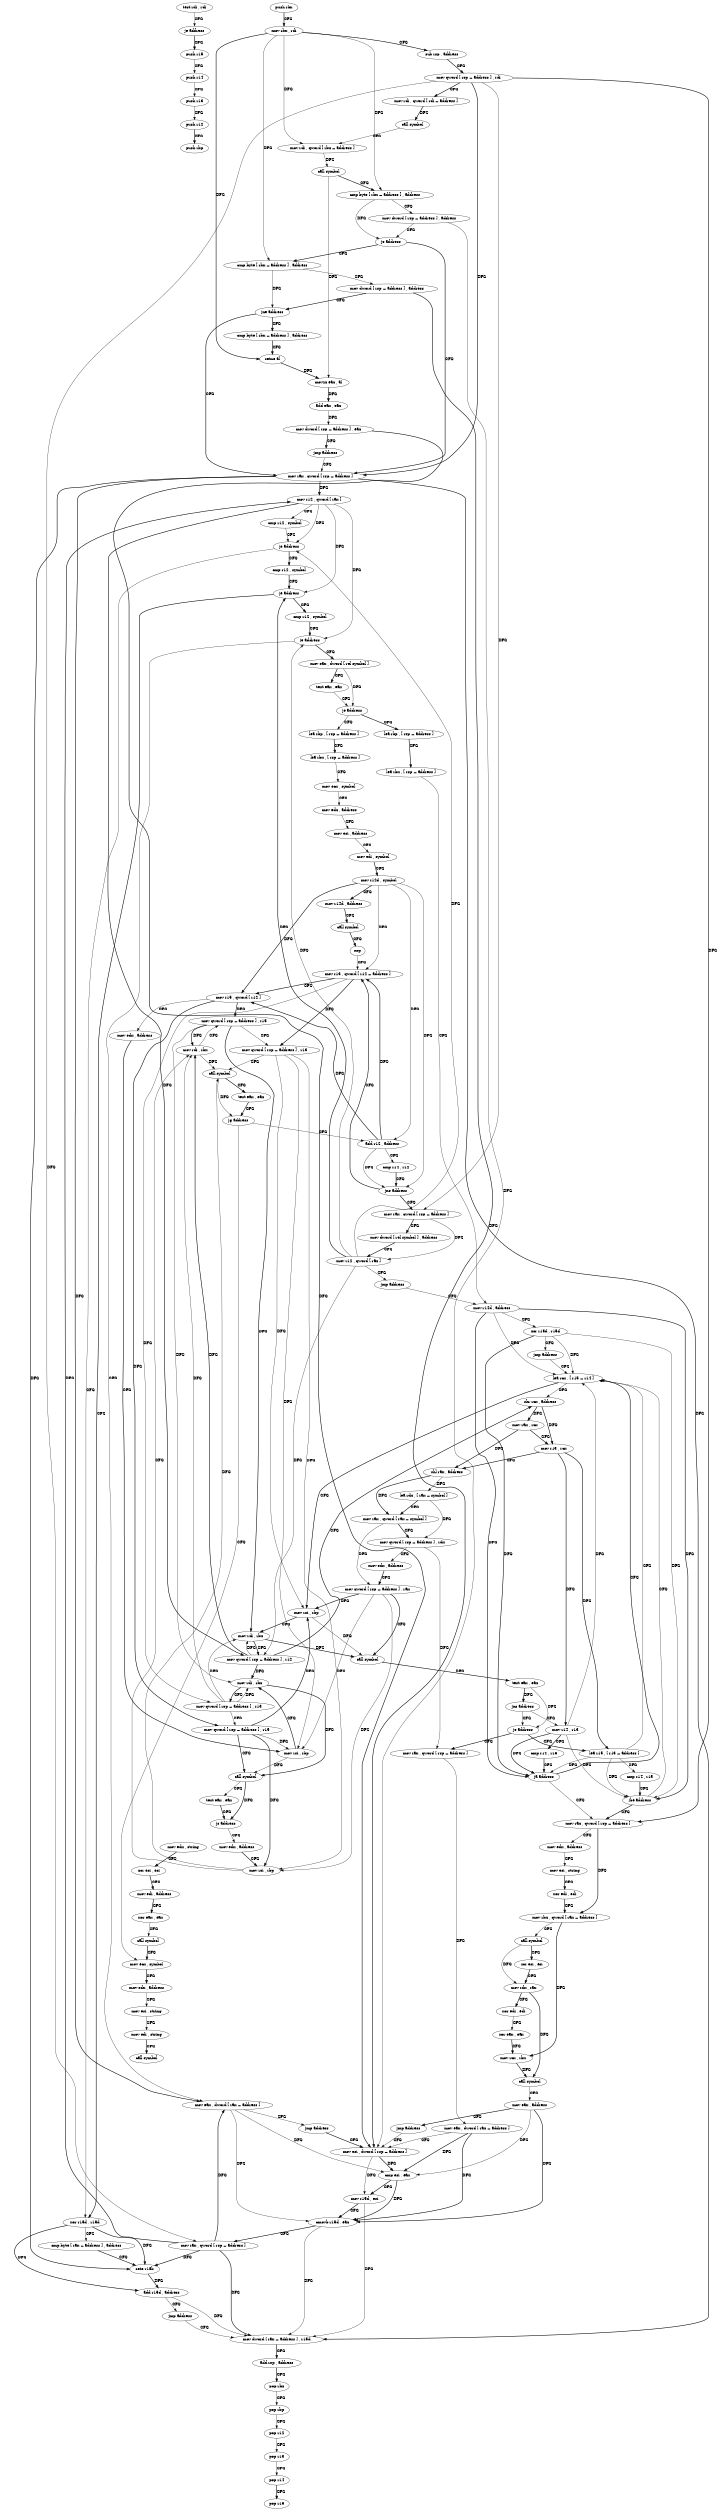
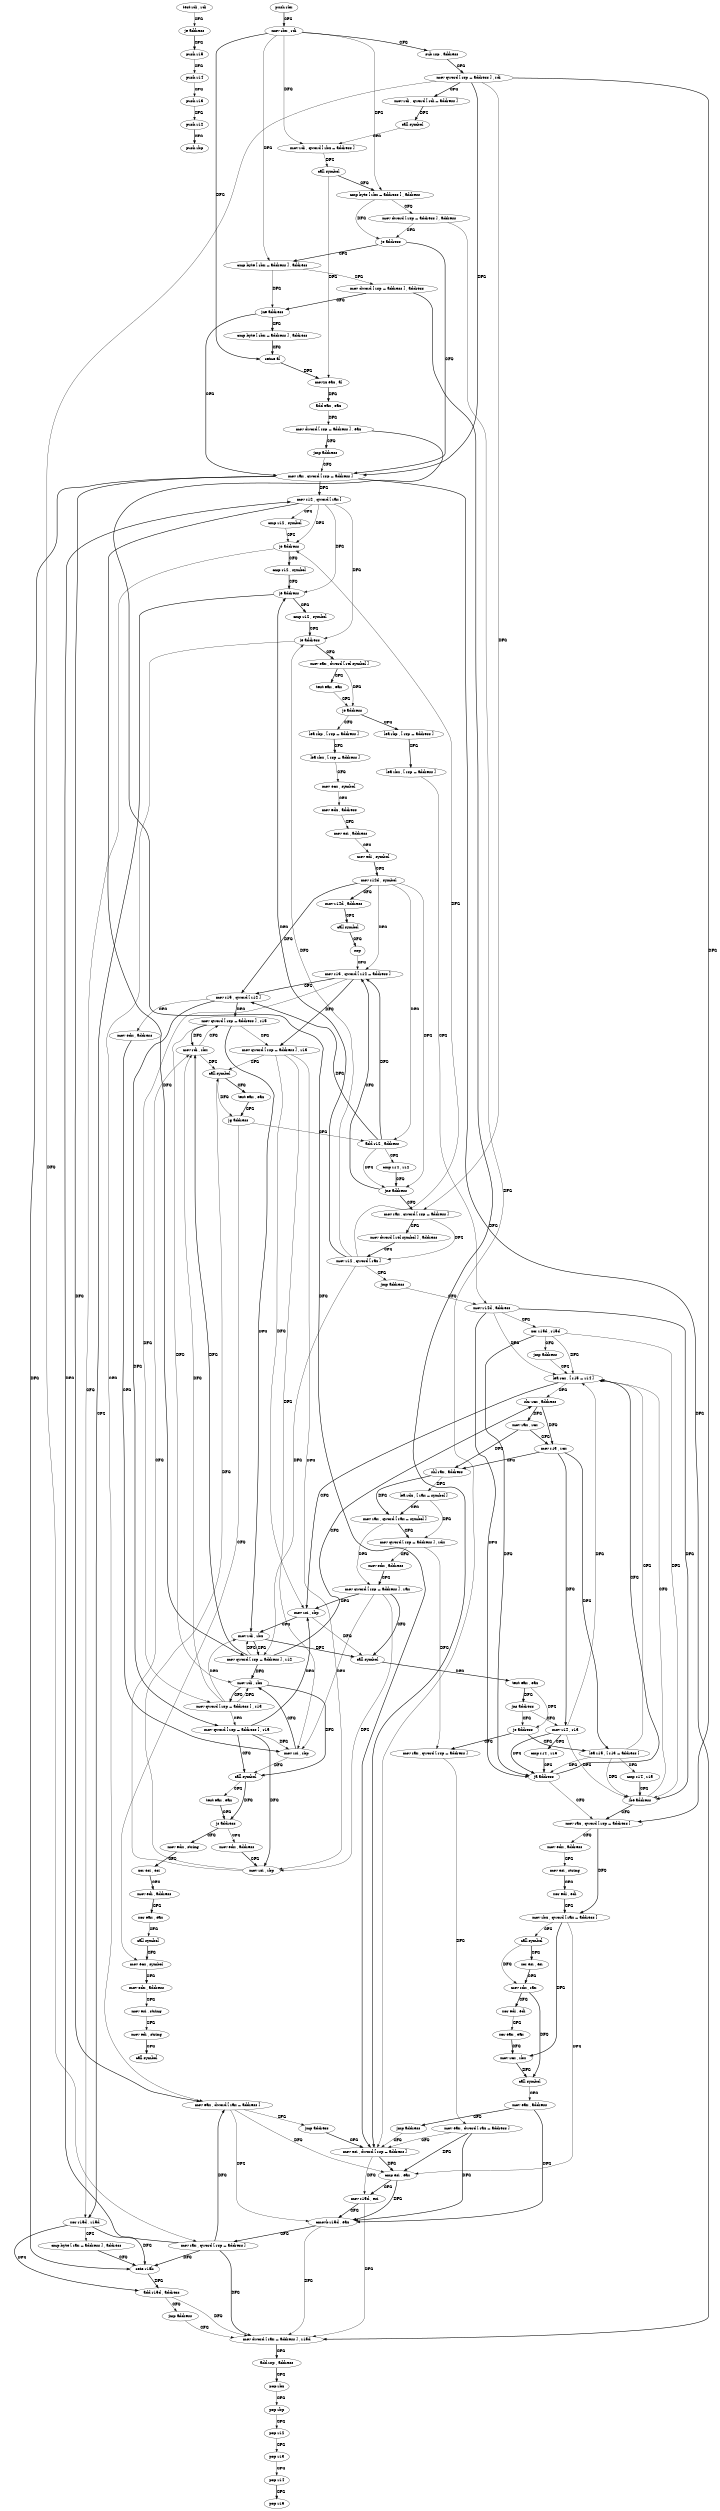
edge "js address" -> "mov edx , string": added, label "CFG"
edge "mov eax , address" -> "cmp esi , eax": now "mov rbx , qword [ rax + address ]" -> "cmp esi , eax"
